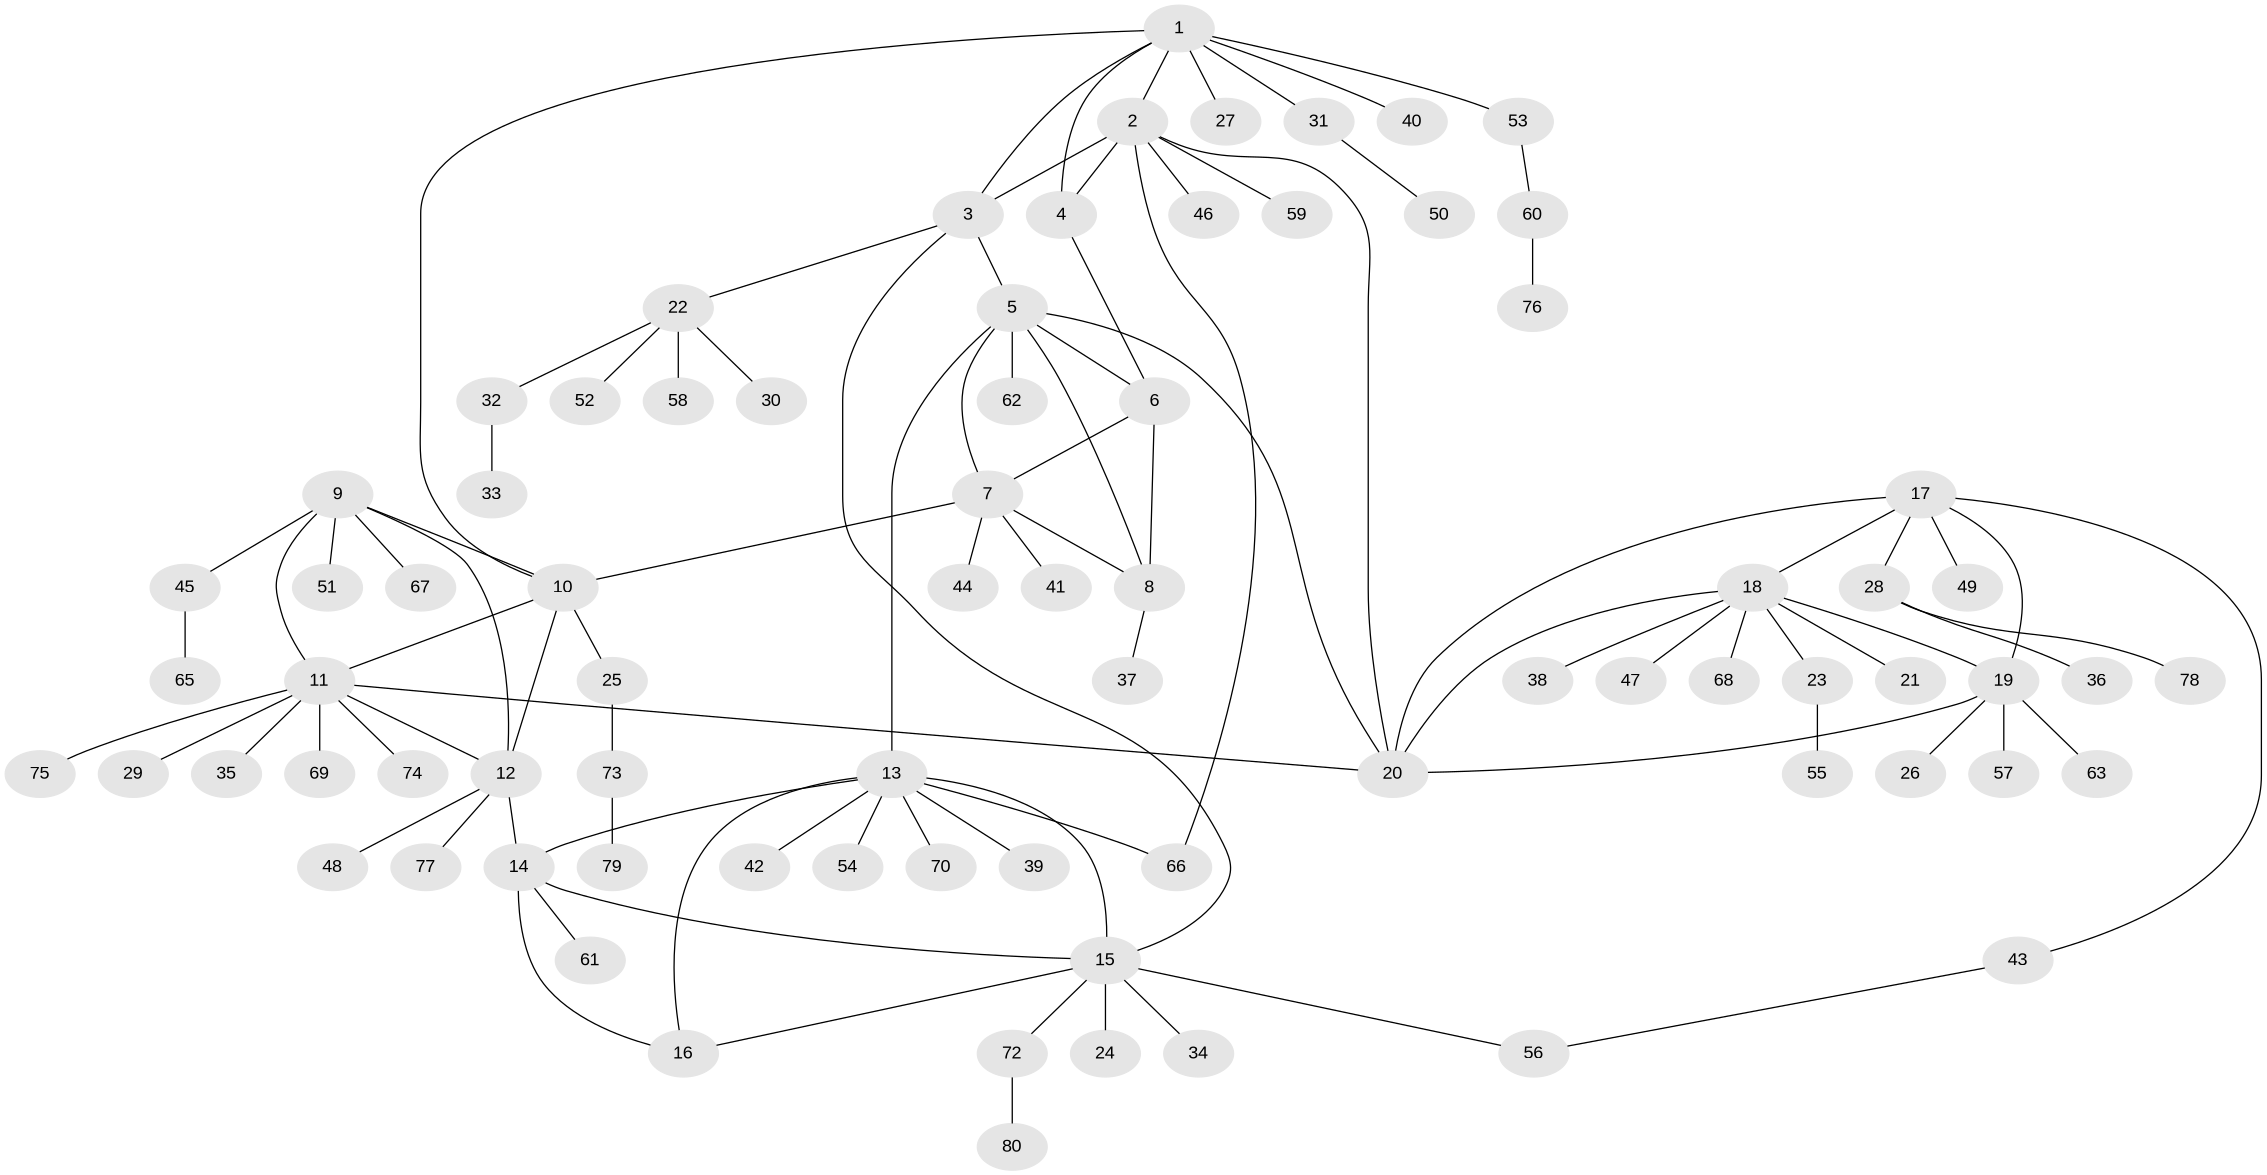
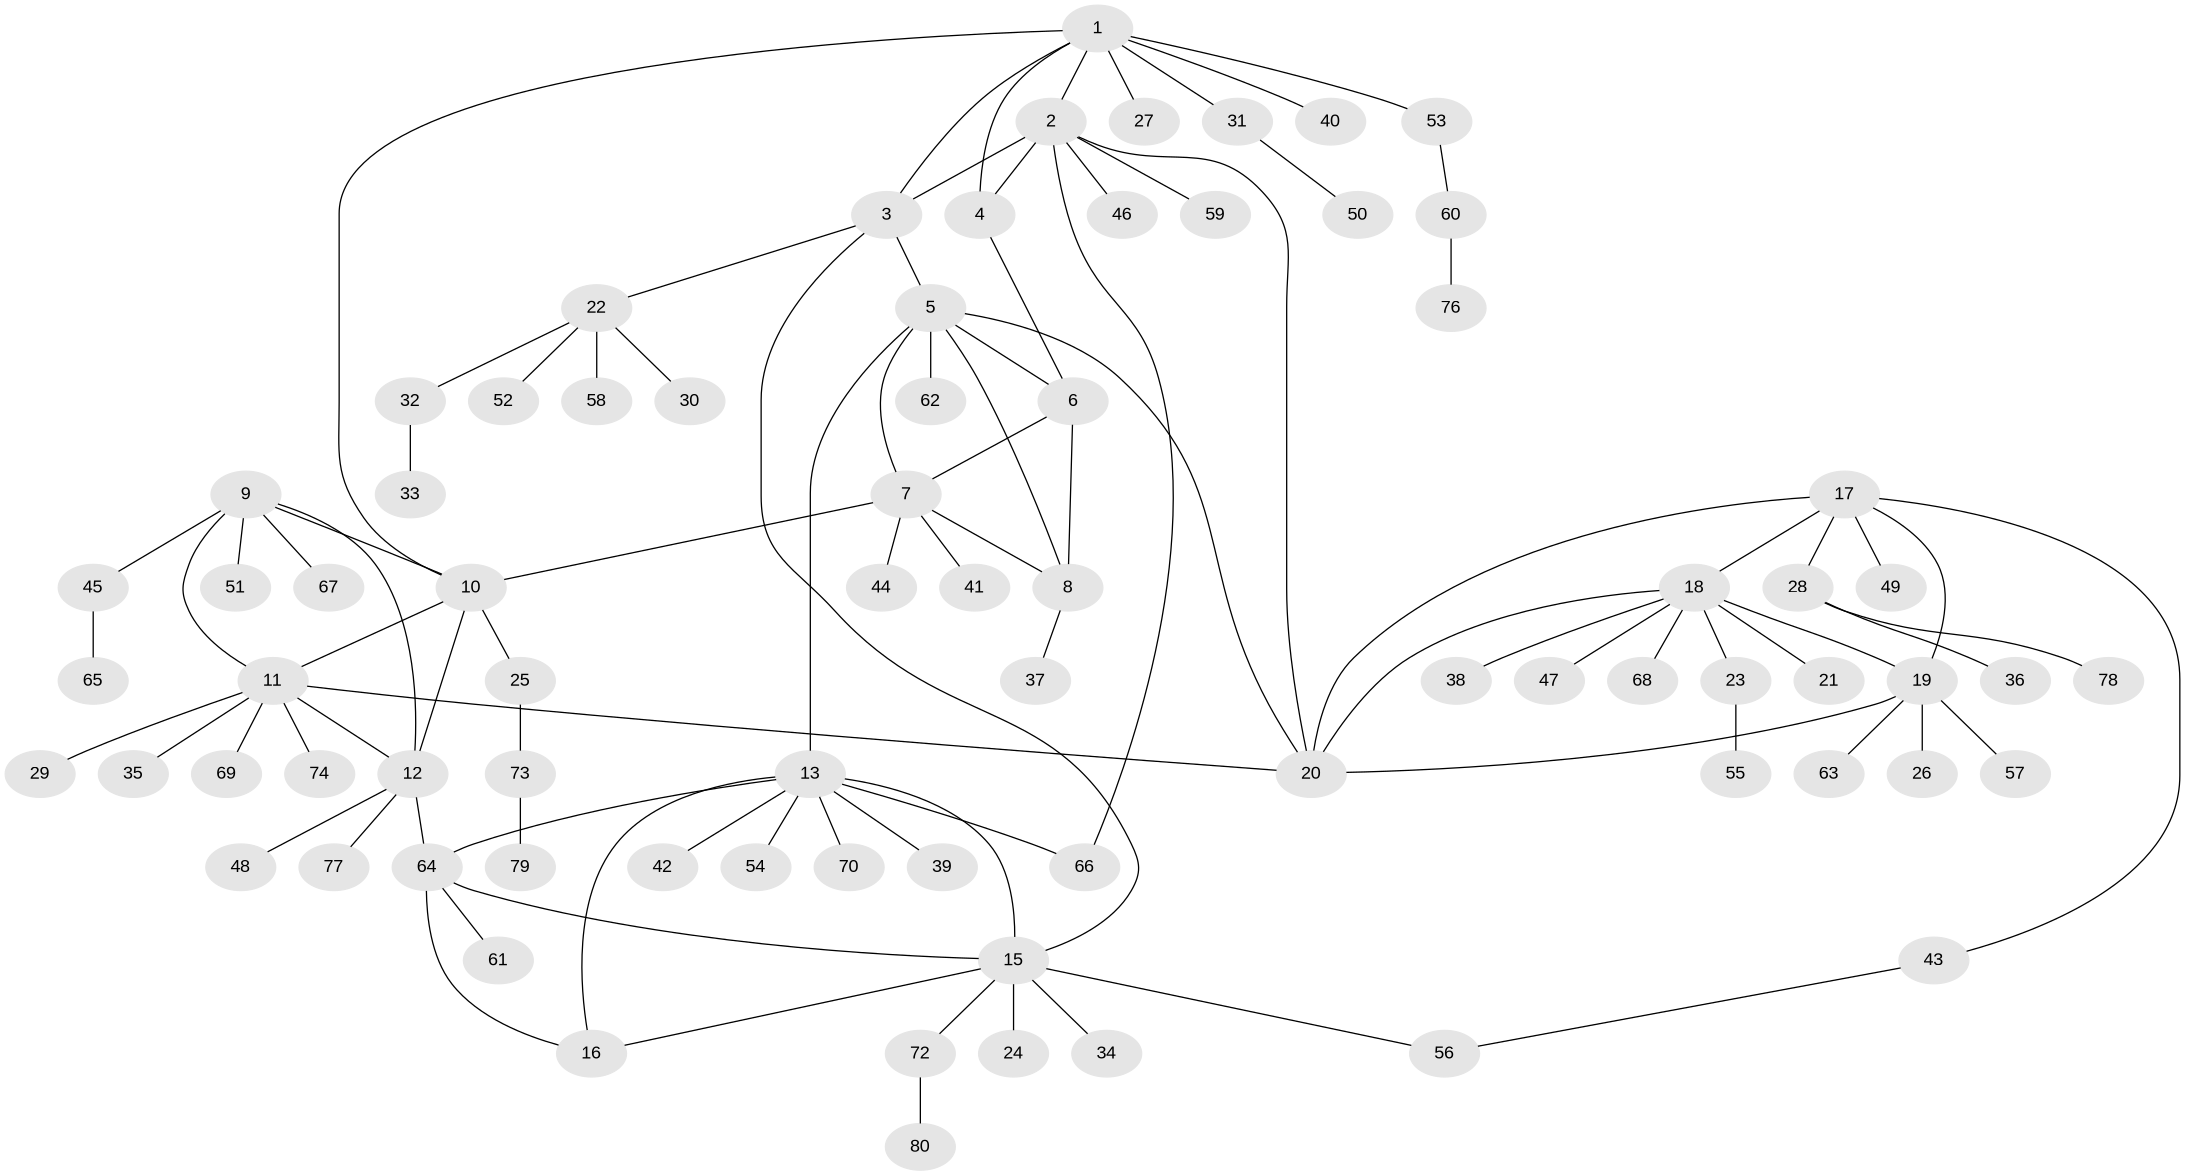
node "75": removed
node "14": label "14" -> "64"
